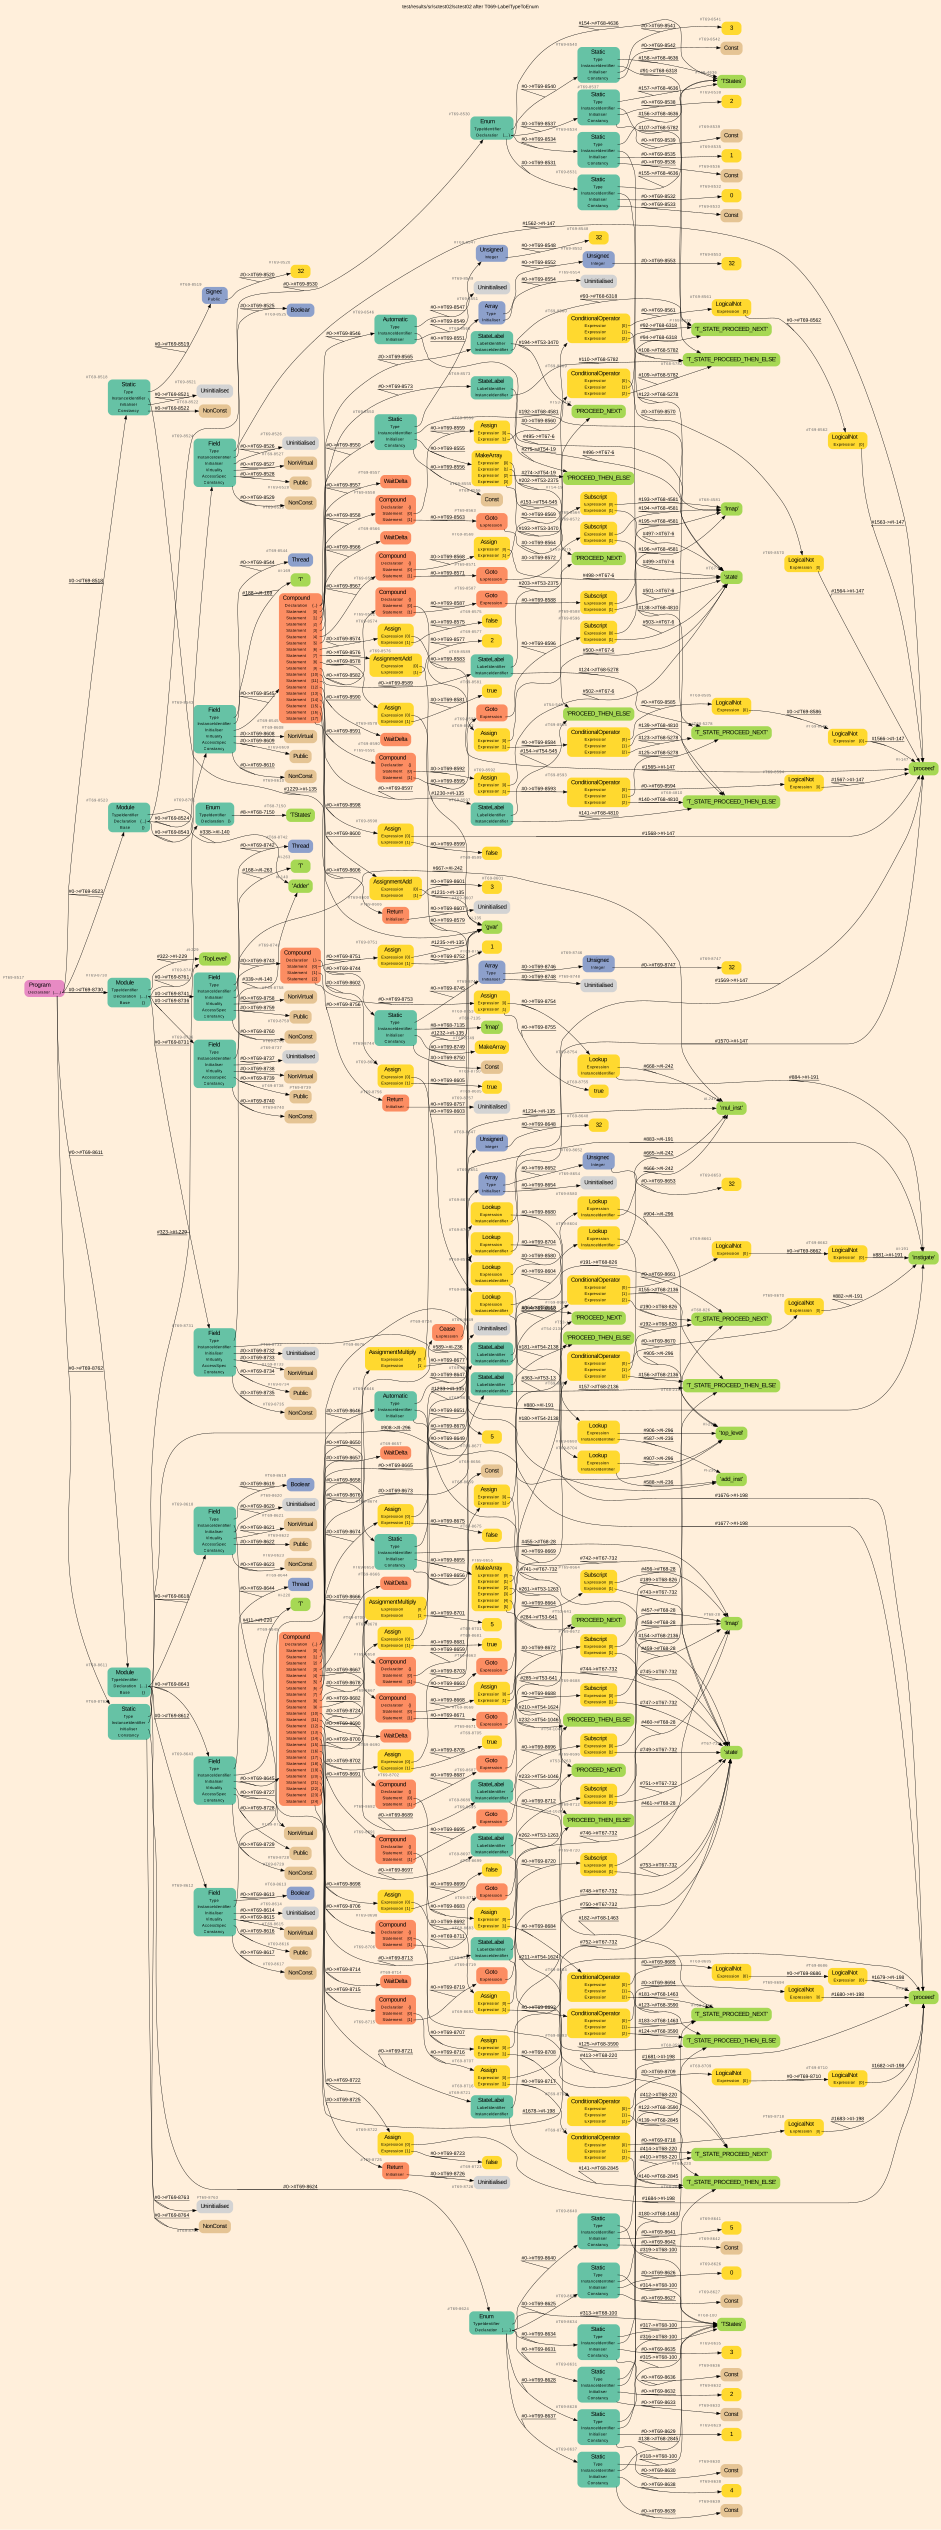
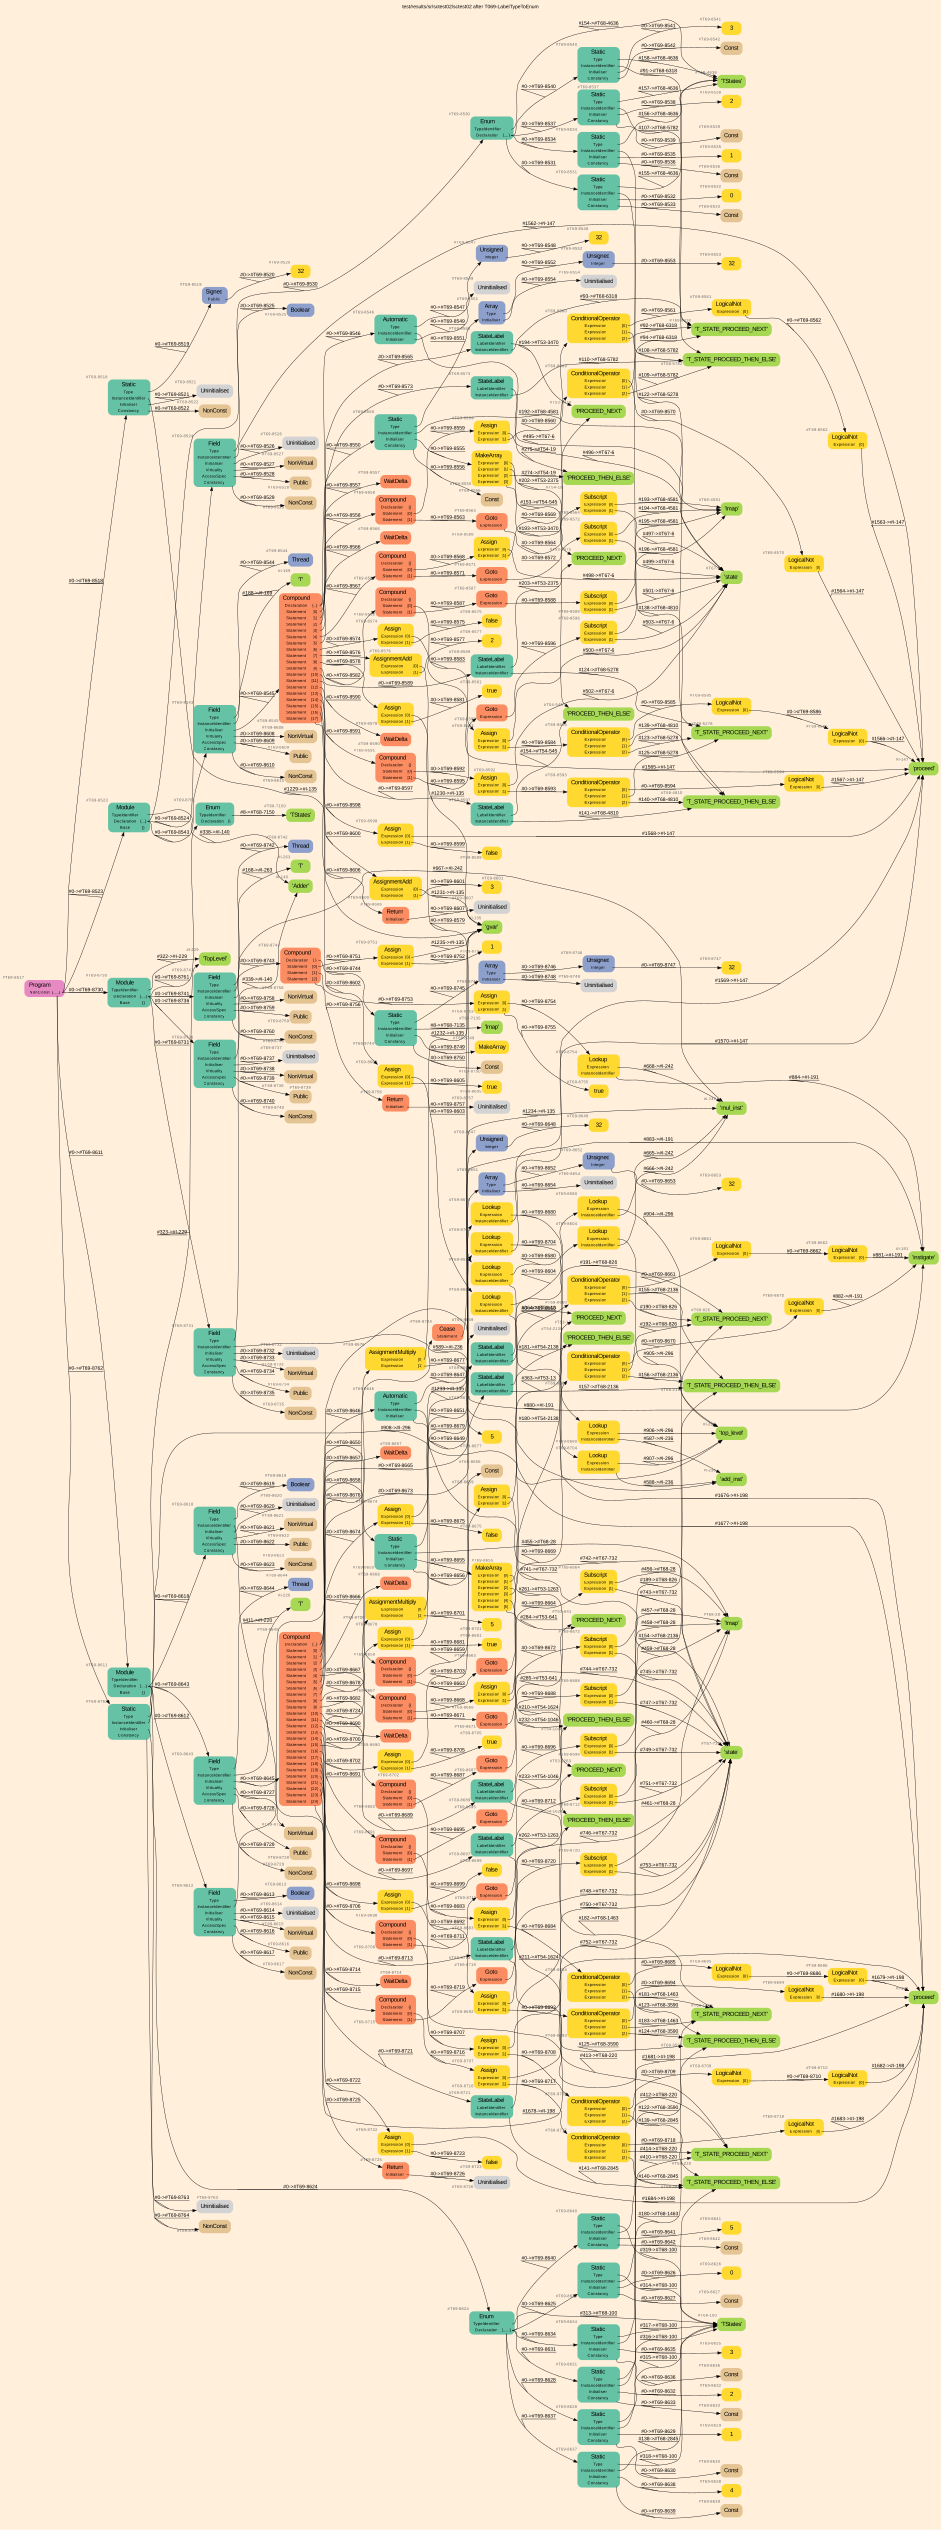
node "Program": text "Declaration" -> "NonConst"
node "Cease": text "Expression" -> "Statement"
